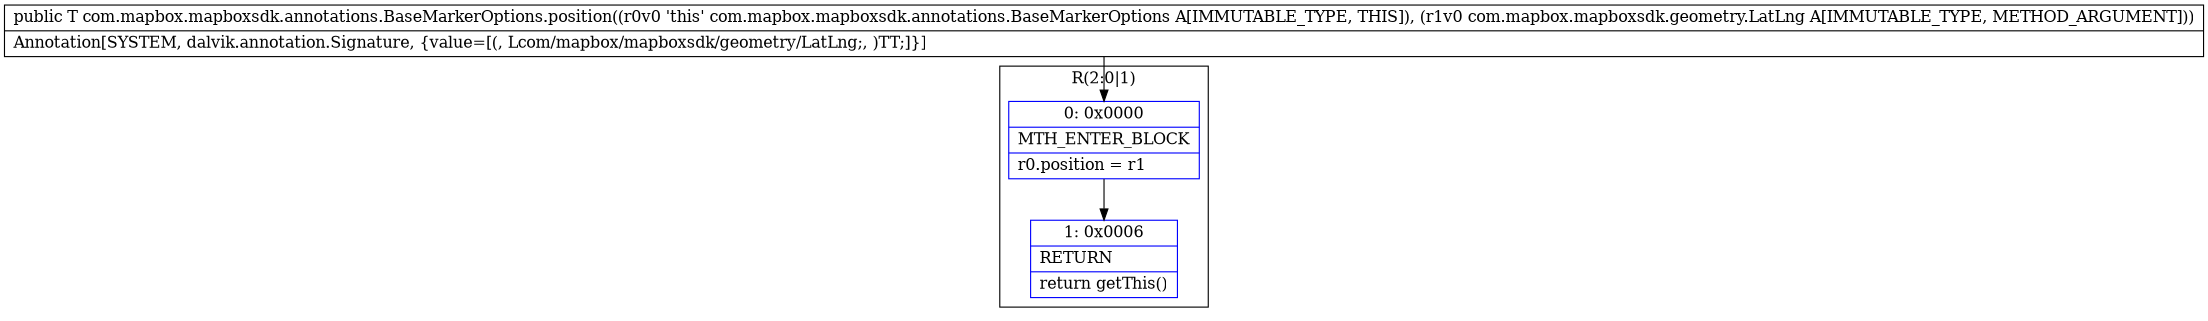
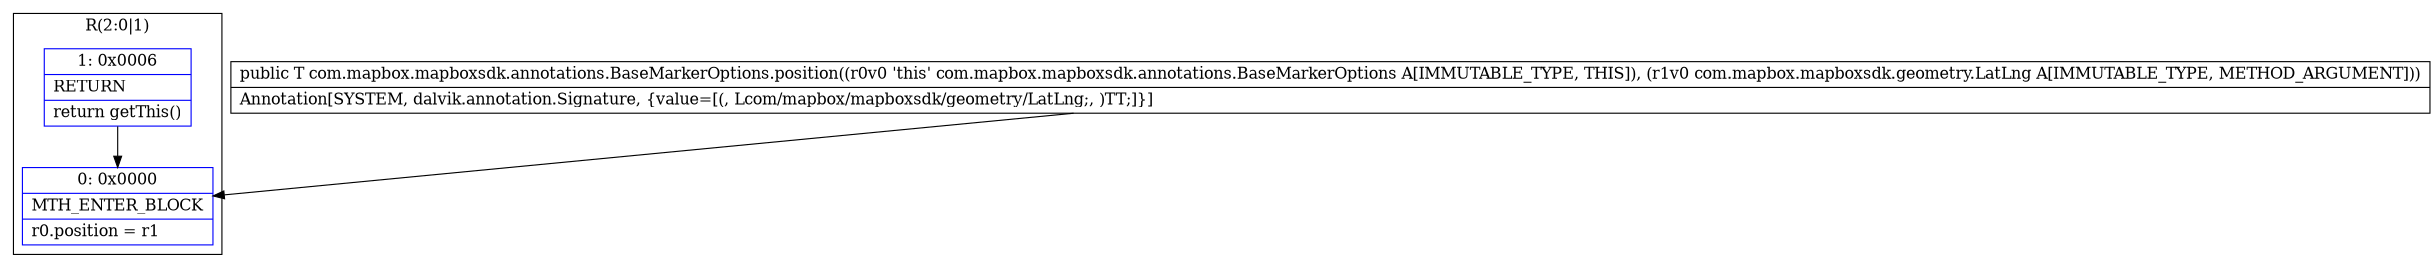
edge "0: 0x0000" -> "1: 0x0006": reversed
